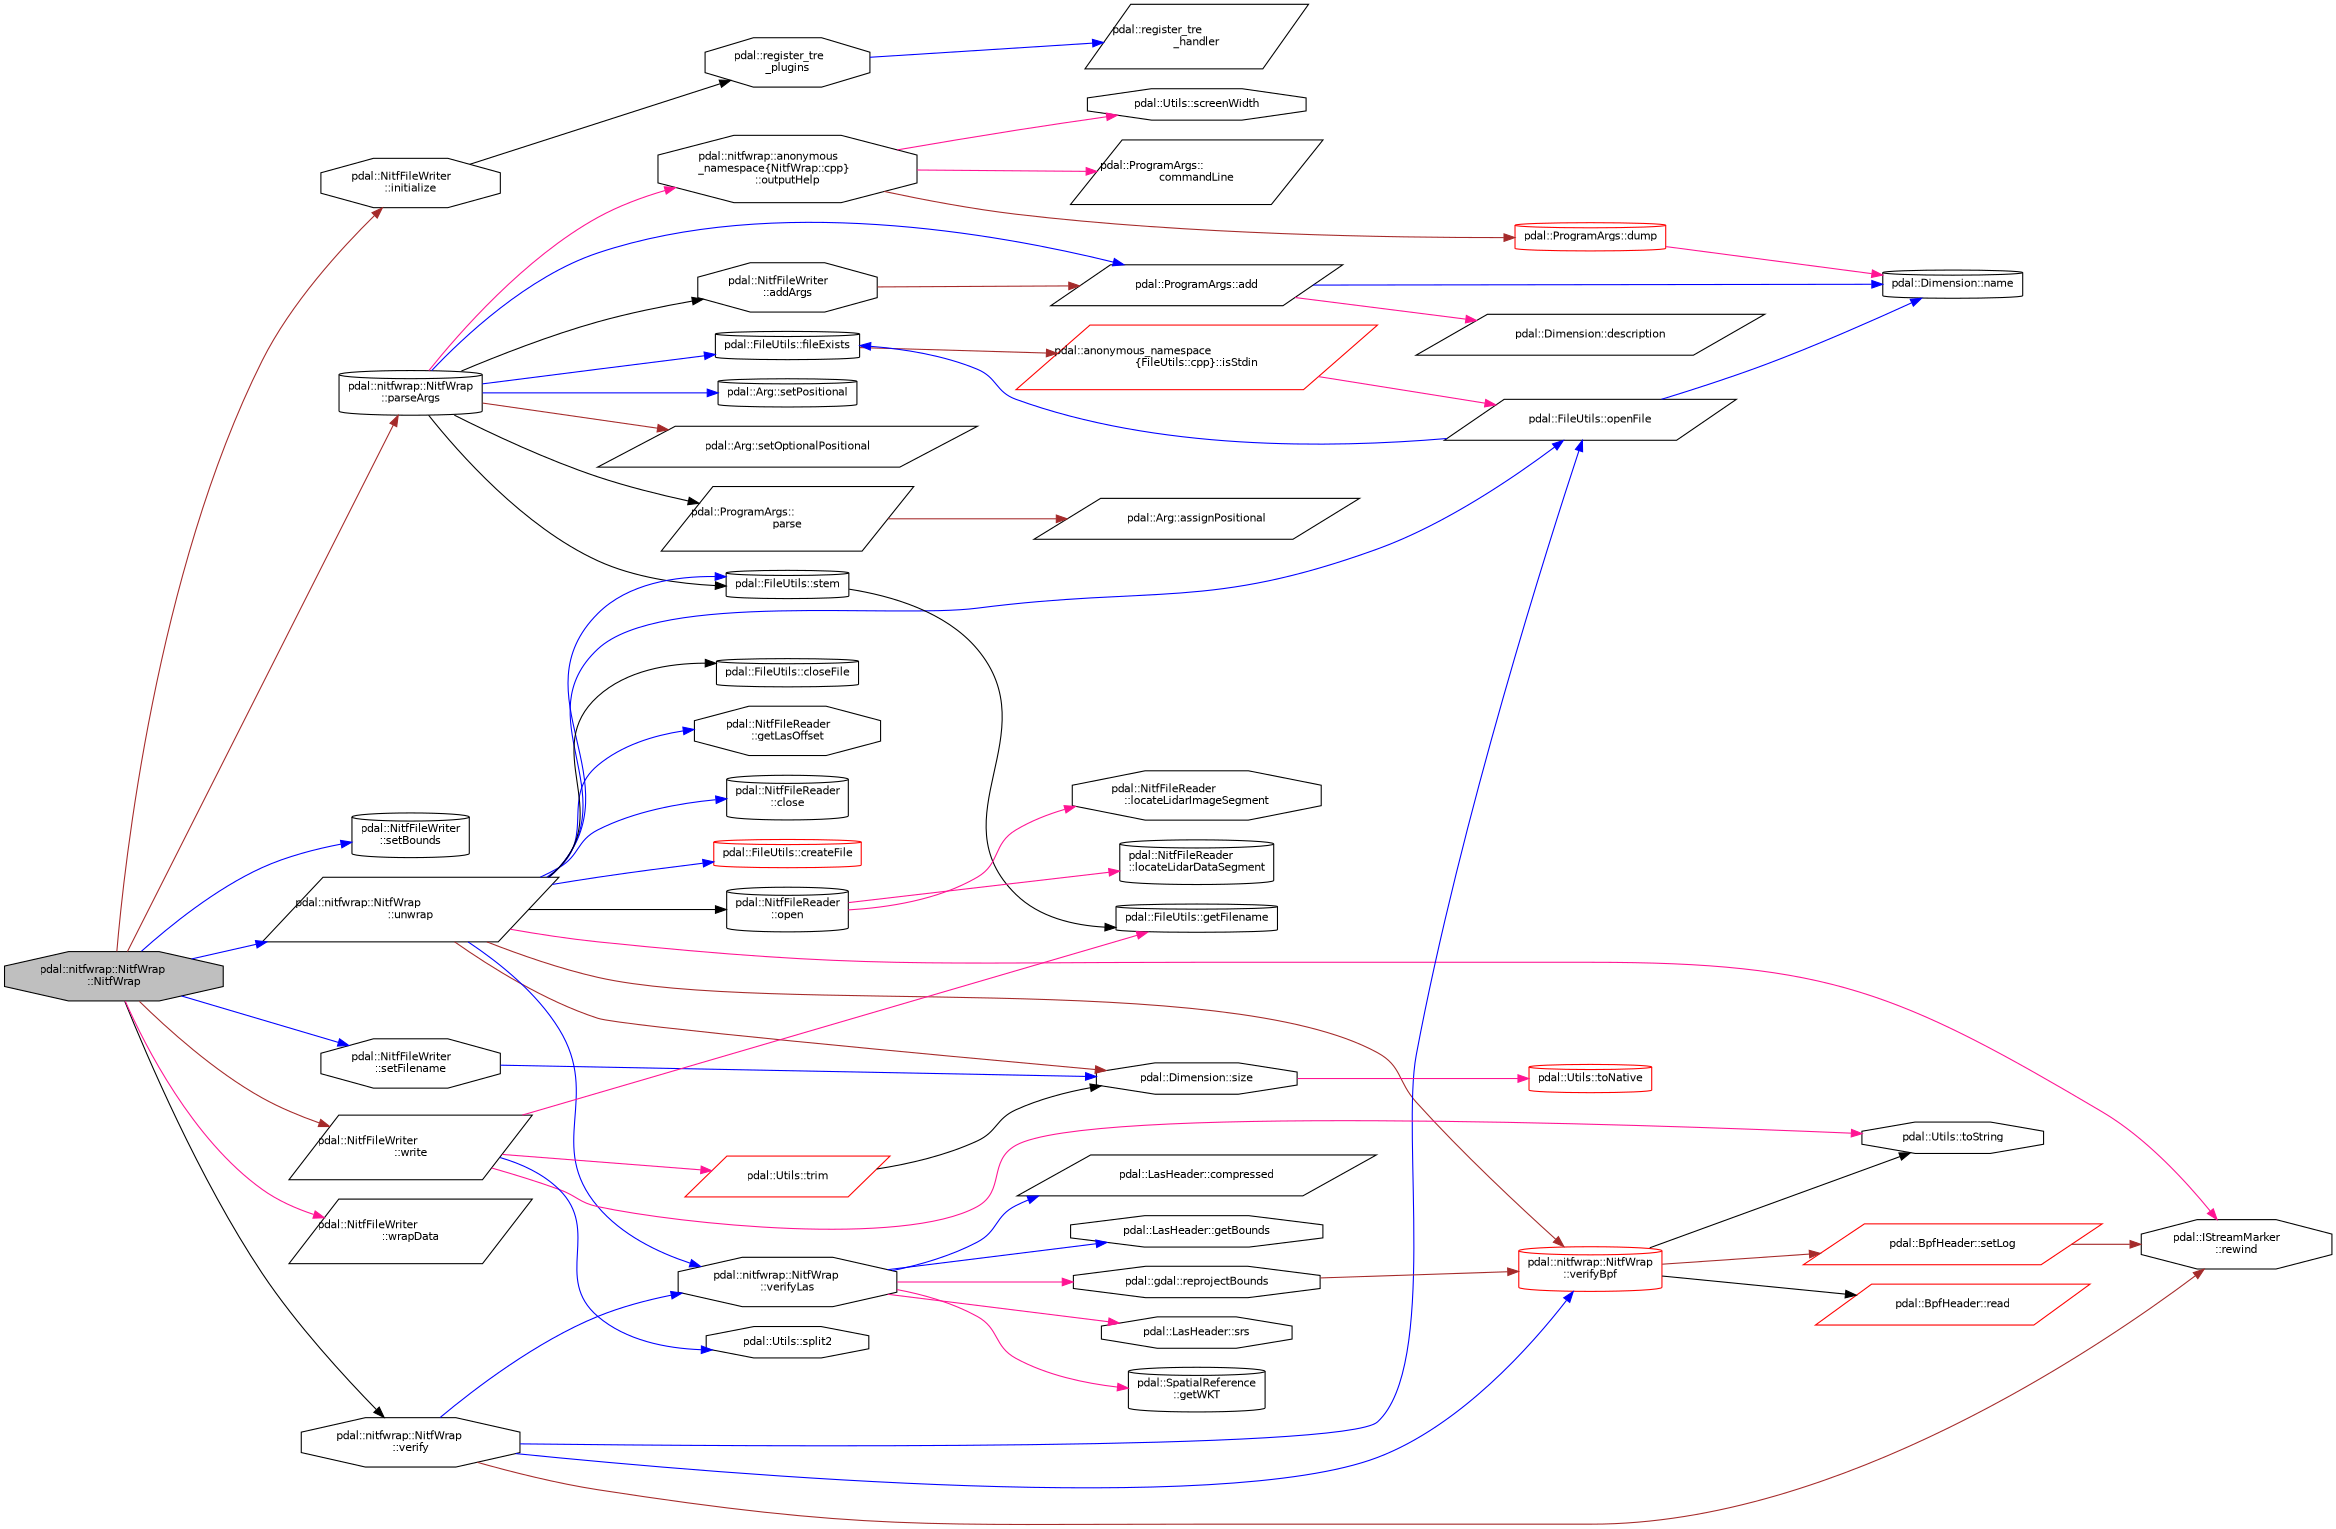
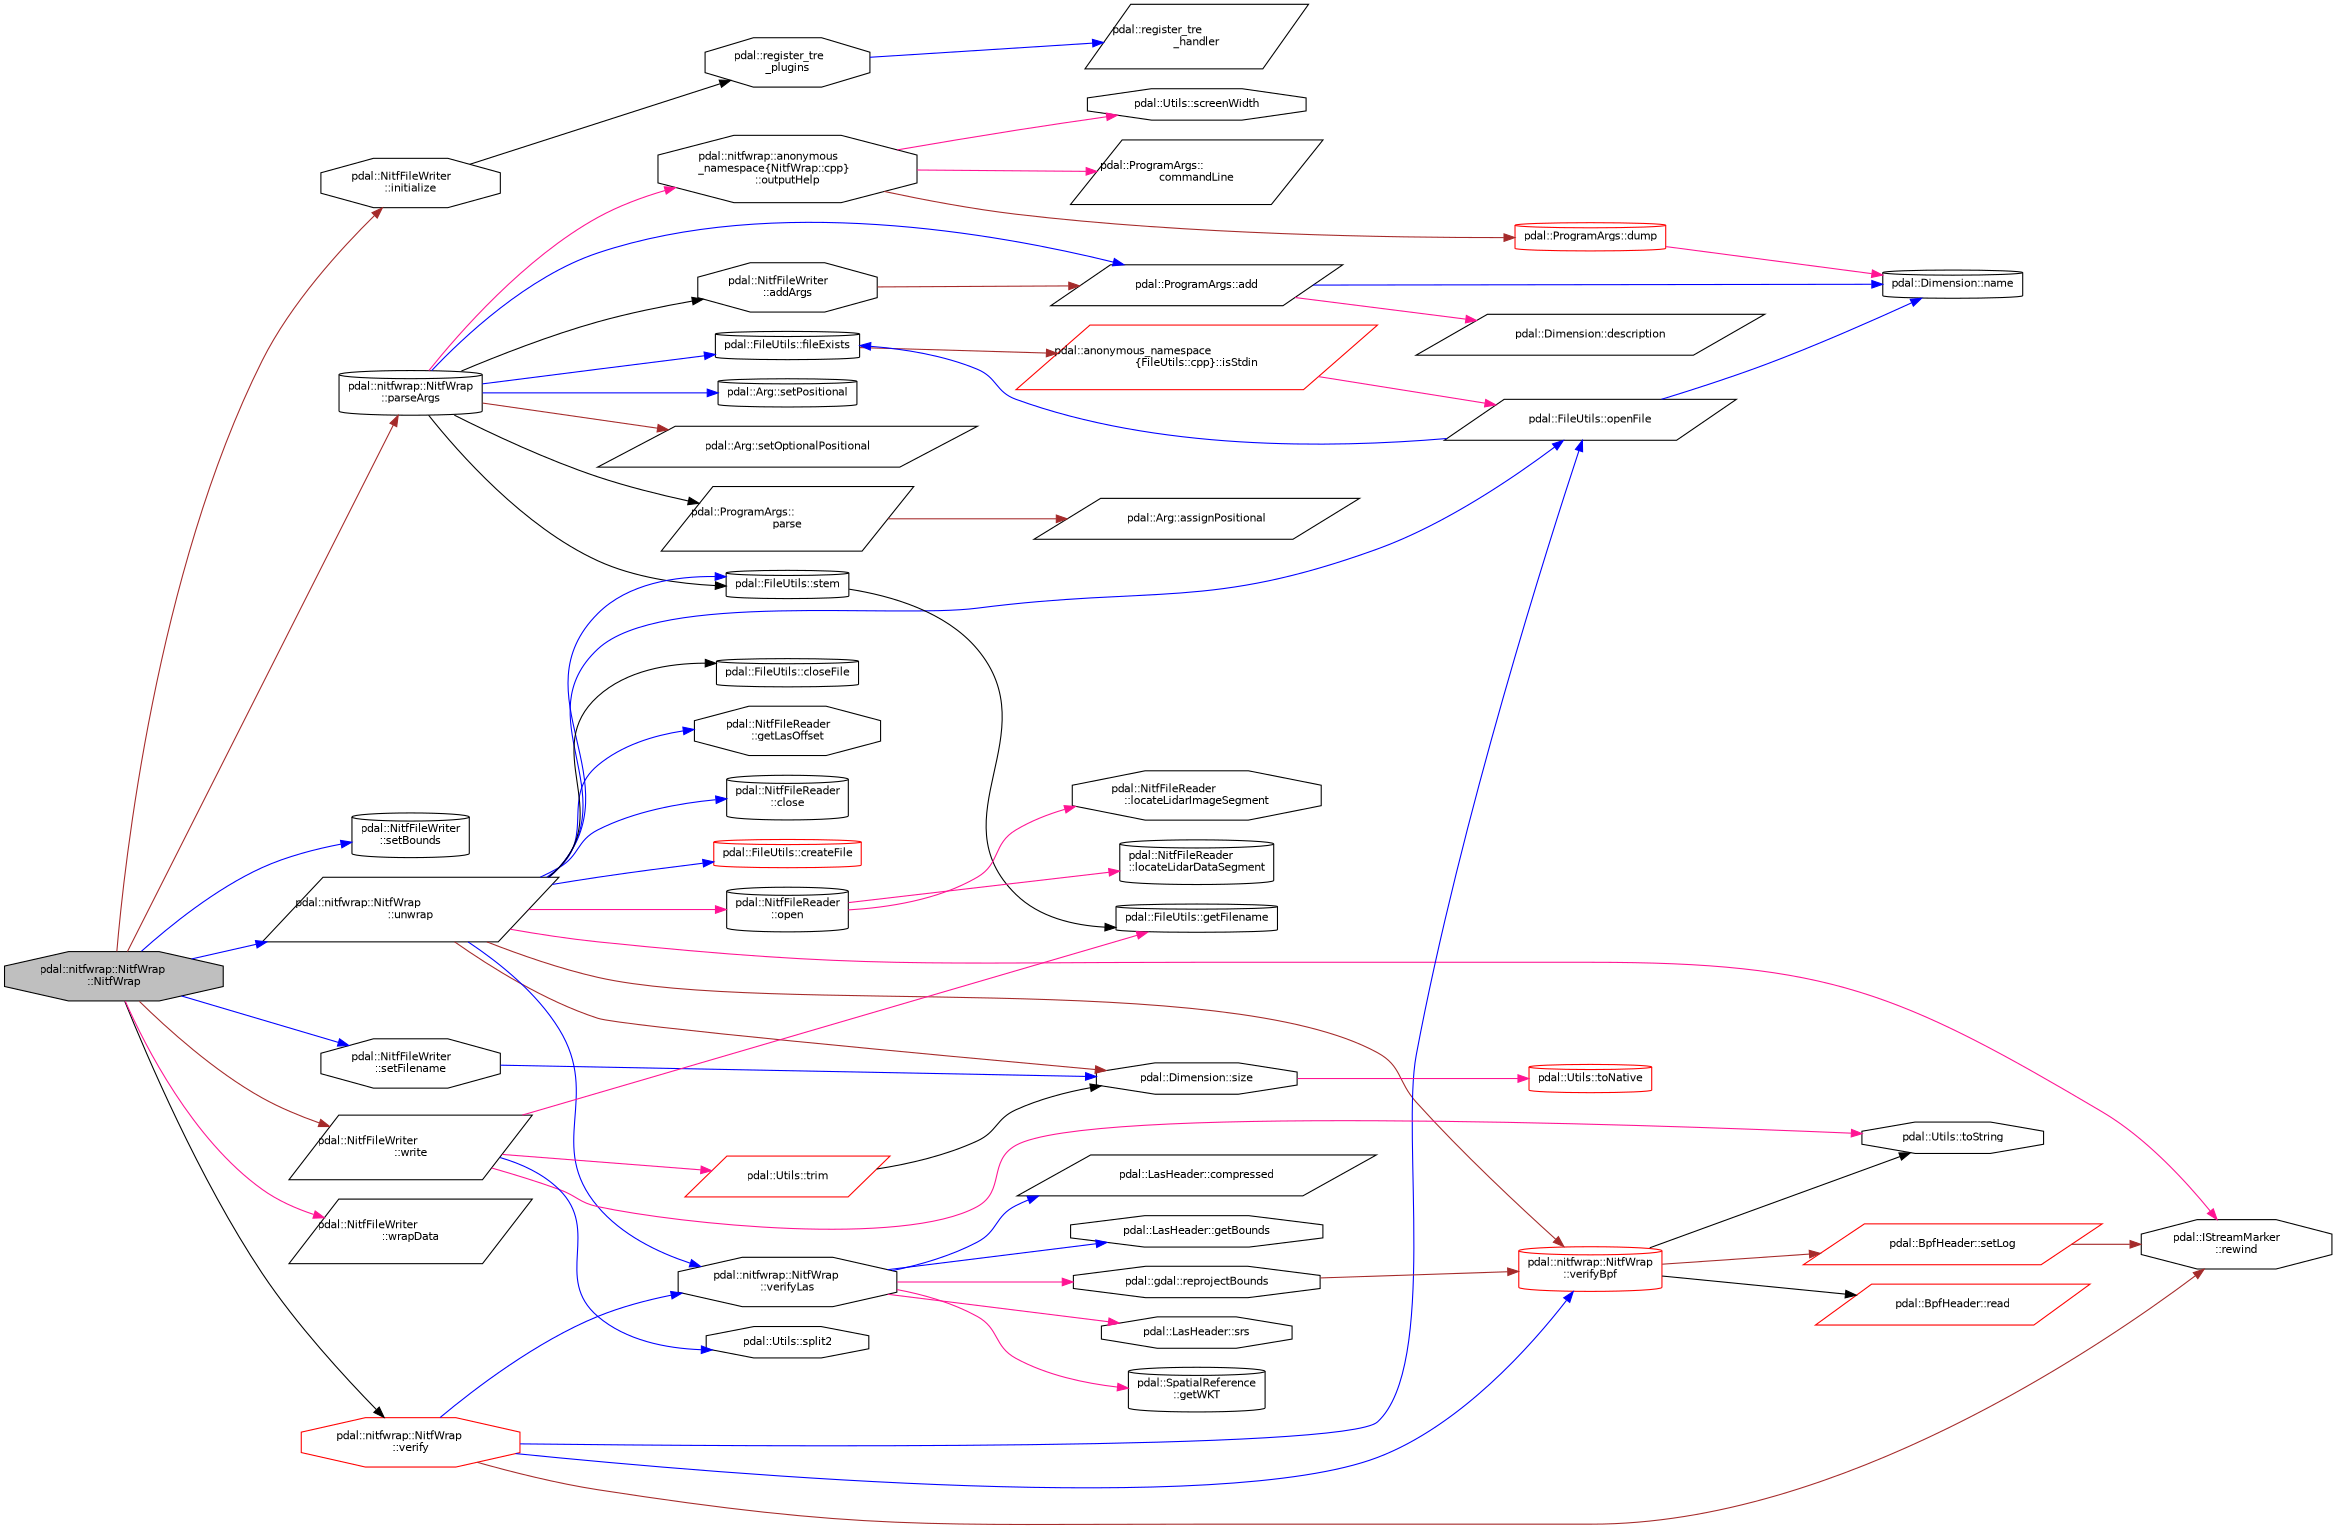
edge "pdal::nitfwrap::NitfWrap ::unwrap" -> "pdal::NitfFileReader ::open": color black -> deeppink
node "pdal::nitfwrap::NitfWrap ::verify": color black -> red
